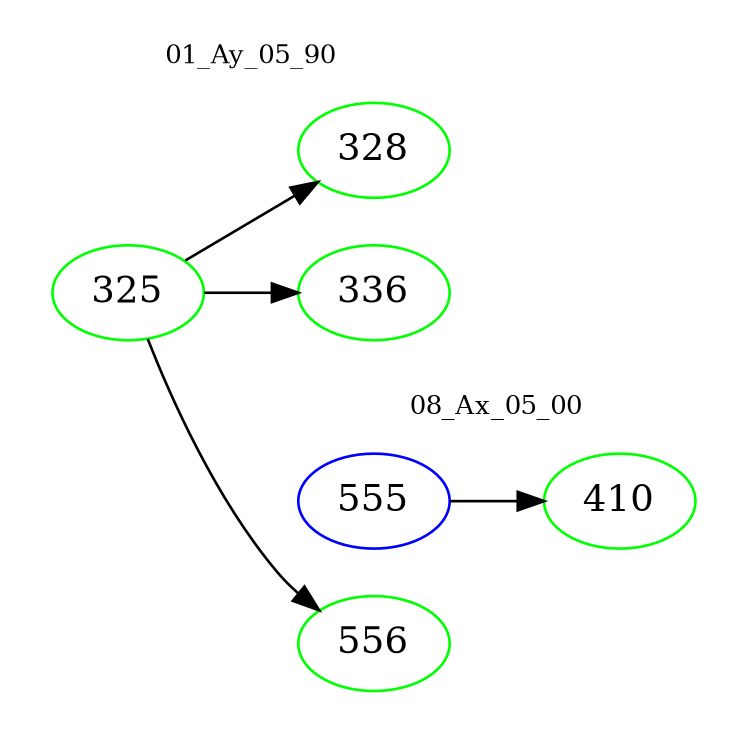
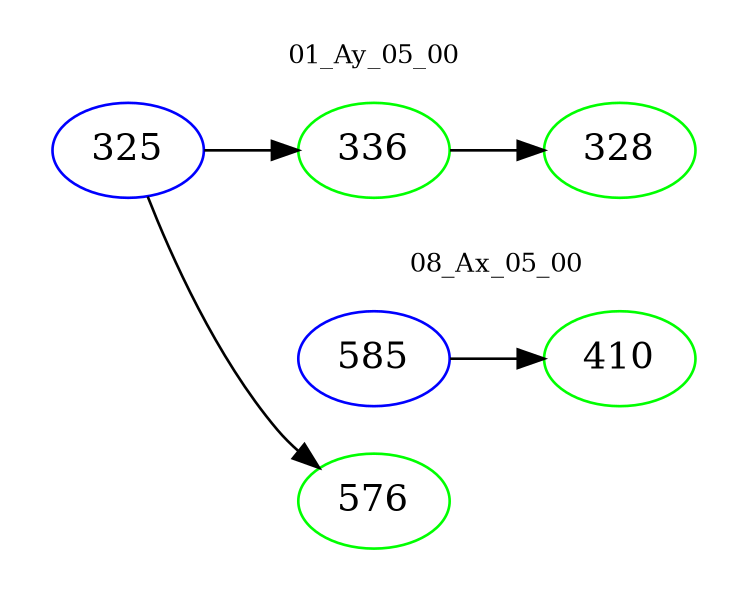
cluster "01_Ay_05_90": label "01_Ay_05_90" -> "01_Ay_05_00"
edge "325" -> "328": now "336" -> "328"
node "325": color green -> blue
node "555": label "555" -> "585"
node "556": label "556" -> "576"
